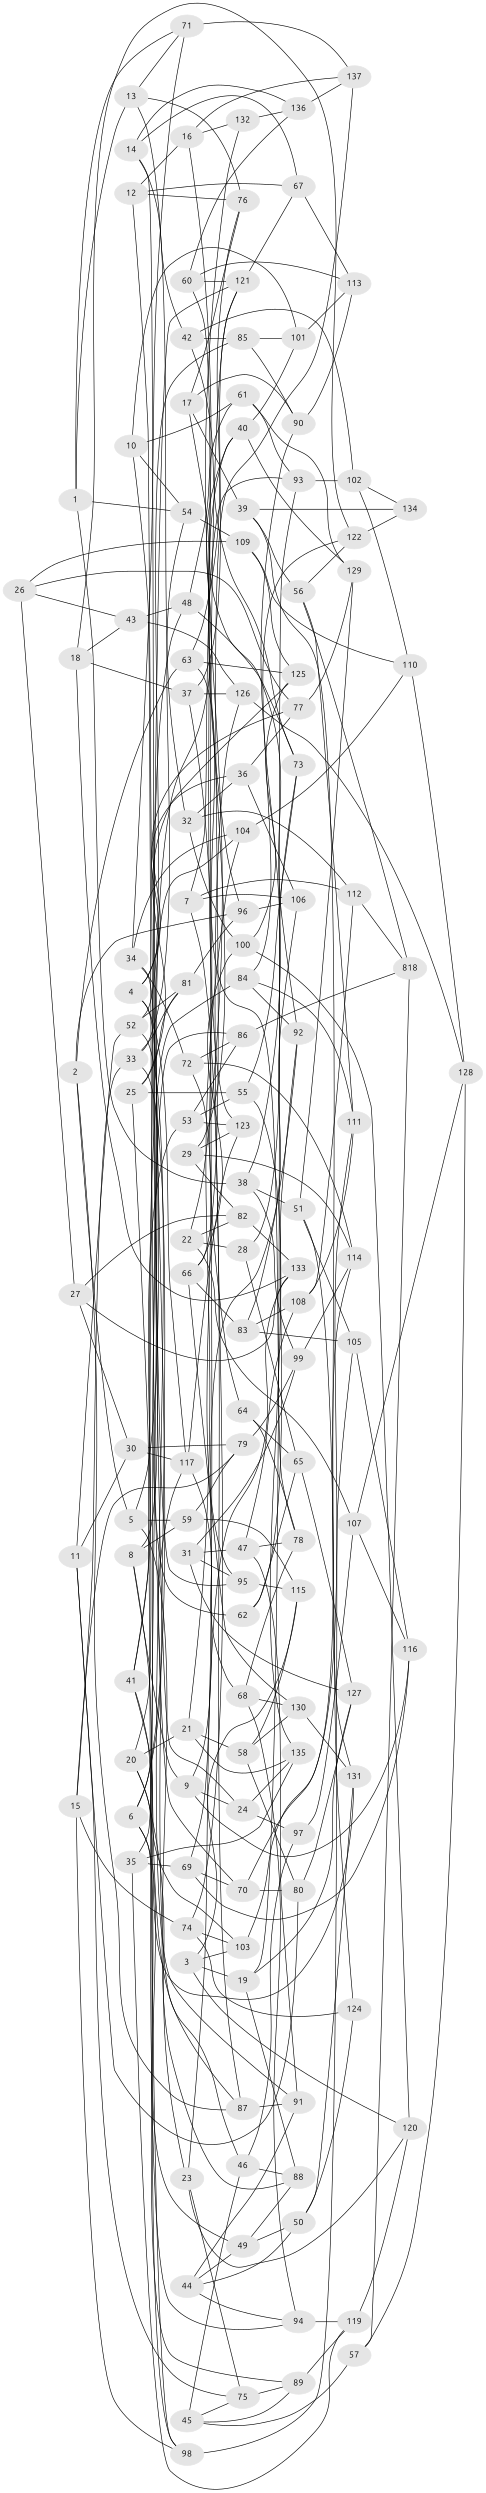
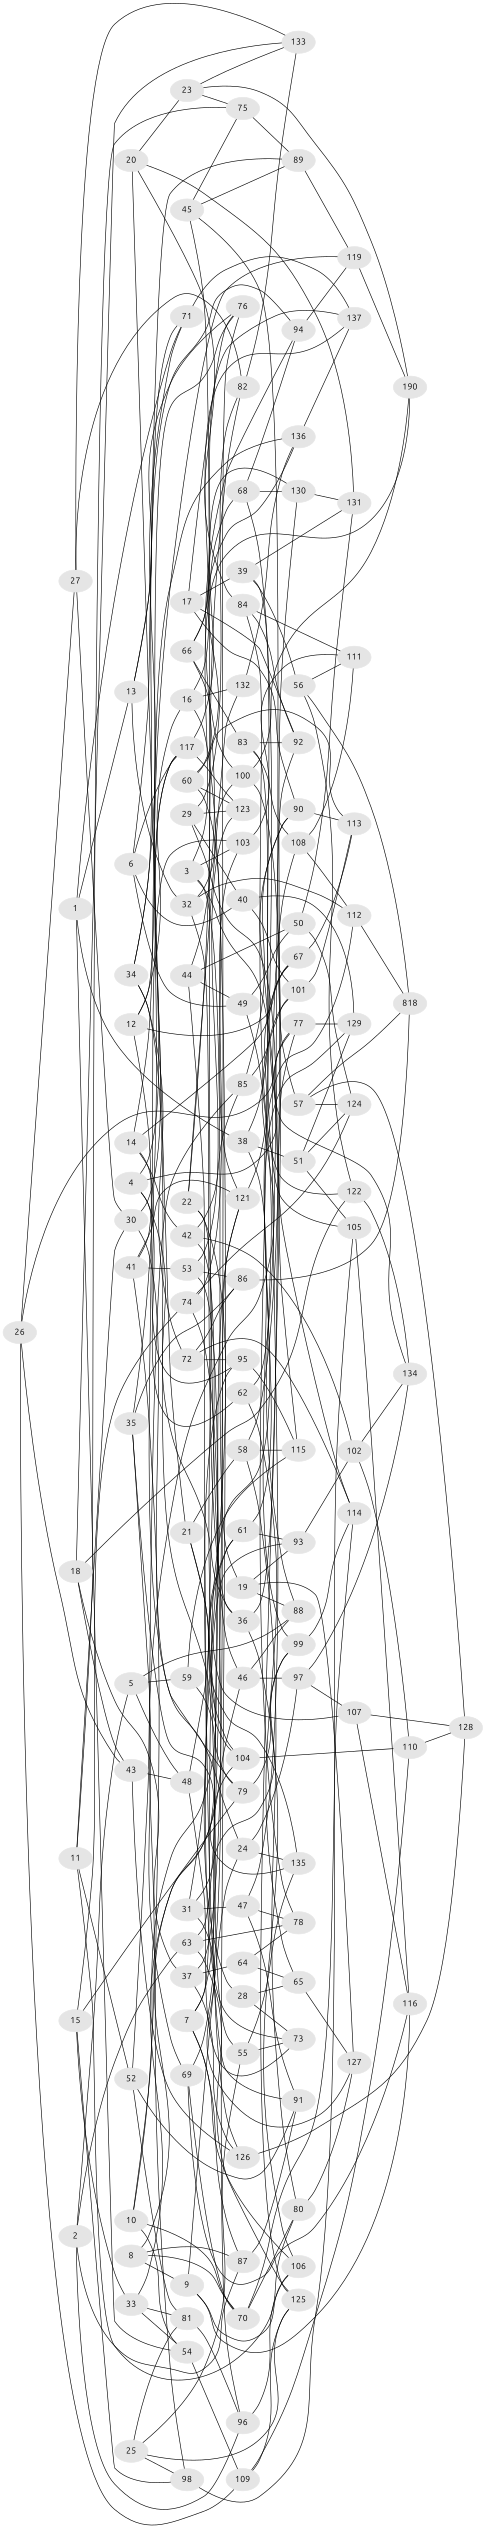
edge "57" -- "124": added
edge "134" -- "97": added
edge "59" -- "8": now "70" -- "8"
node "120": label "120" -> "190"
